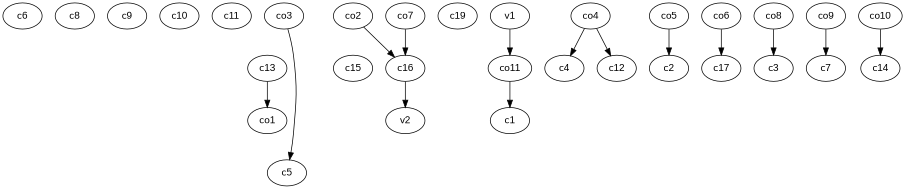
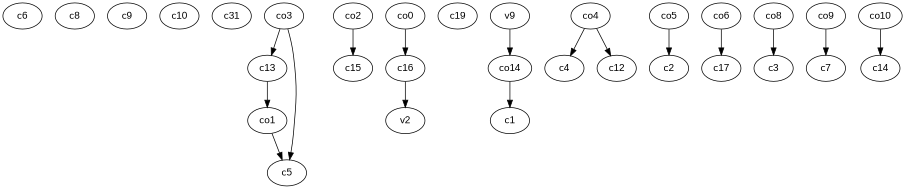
node "c11": label "c11" -> "c31"
node "co7": label "co7" -> "co0"
node "v1": label "v1" -> "v9"
edge "co3" -> "c13": added
edge "co2" -> "c16": now "co2" -> "c15"
node "co11": label "co11" -> "co14"
edge "co1" -> "c5": added
